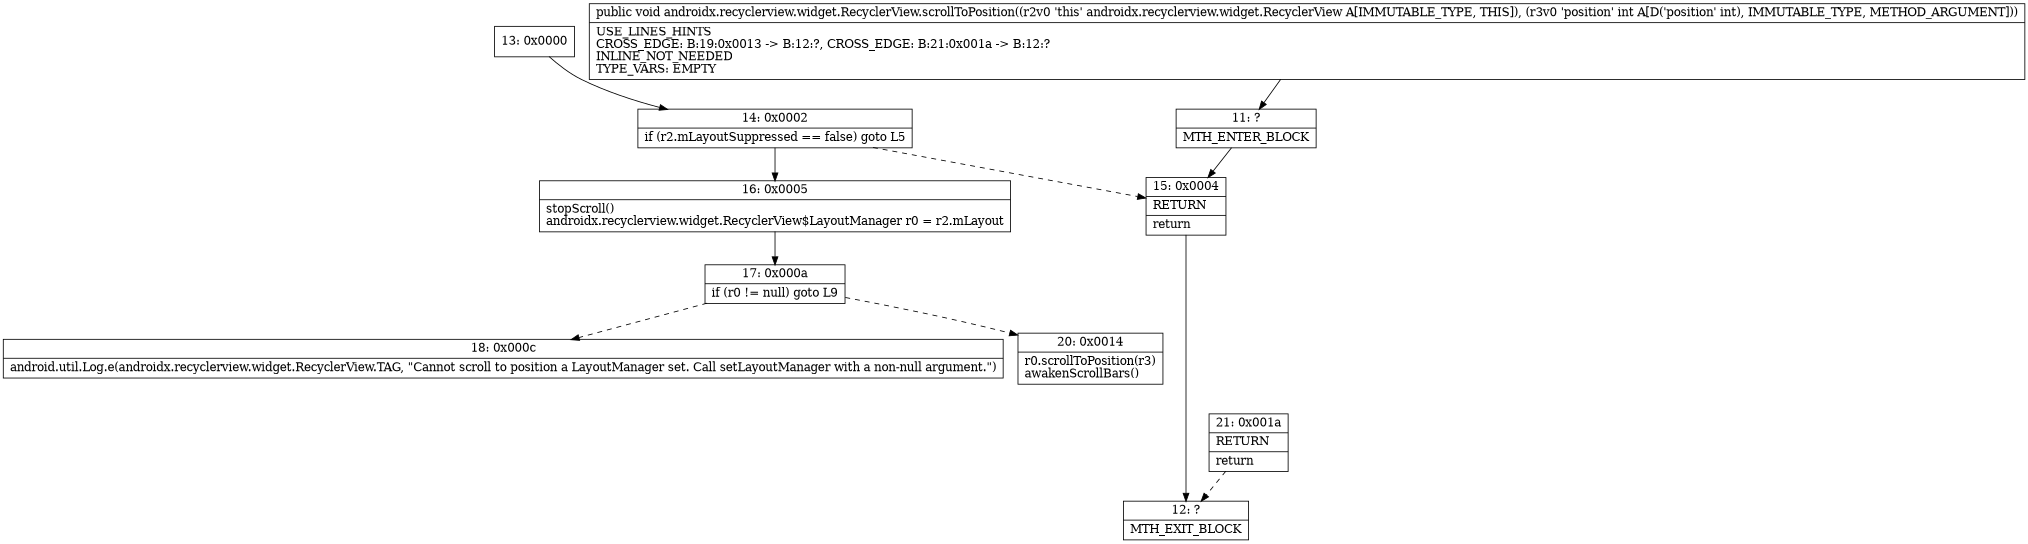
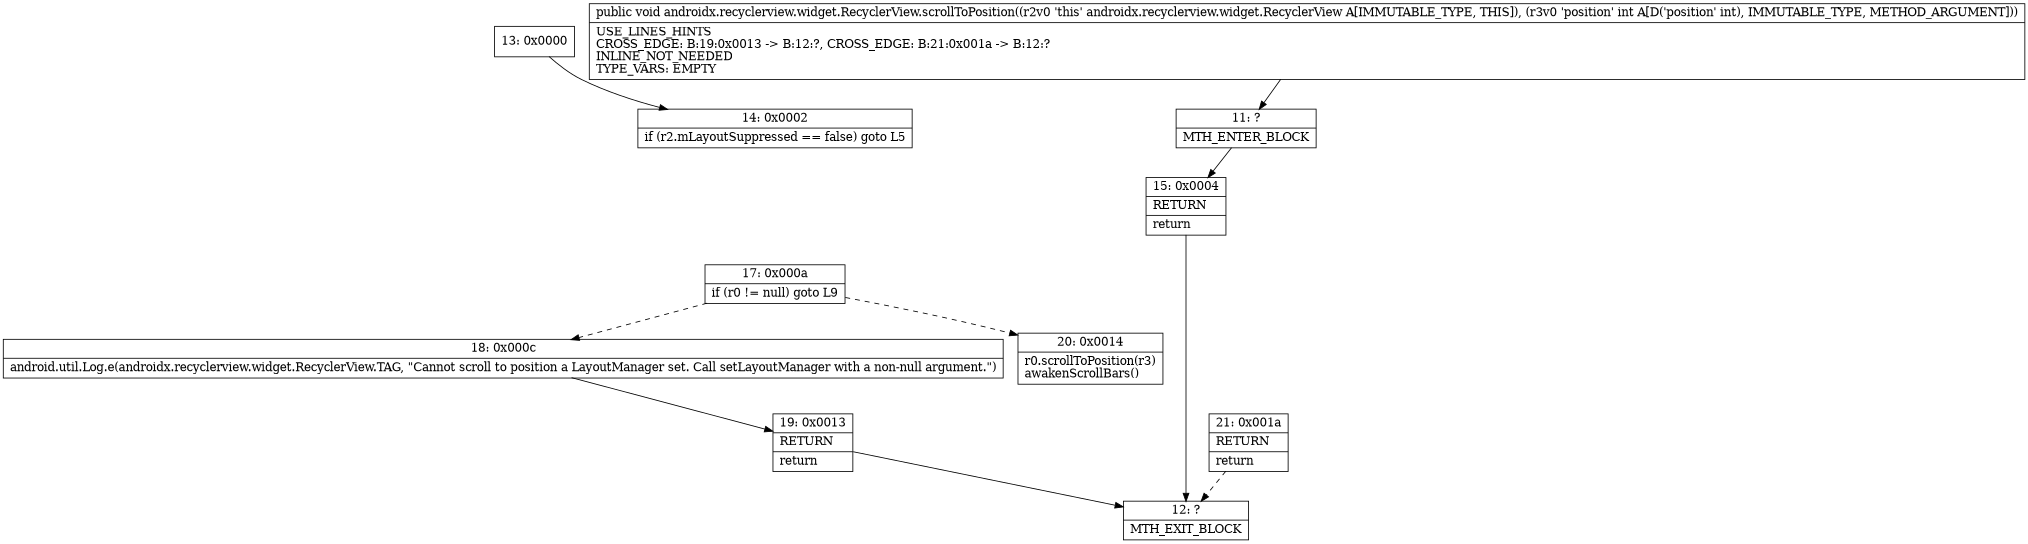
edge "14: 0x0002" -> "15: 0x0004": removed
node "16: 0x0005": removed
node "19: 0x0013": added
